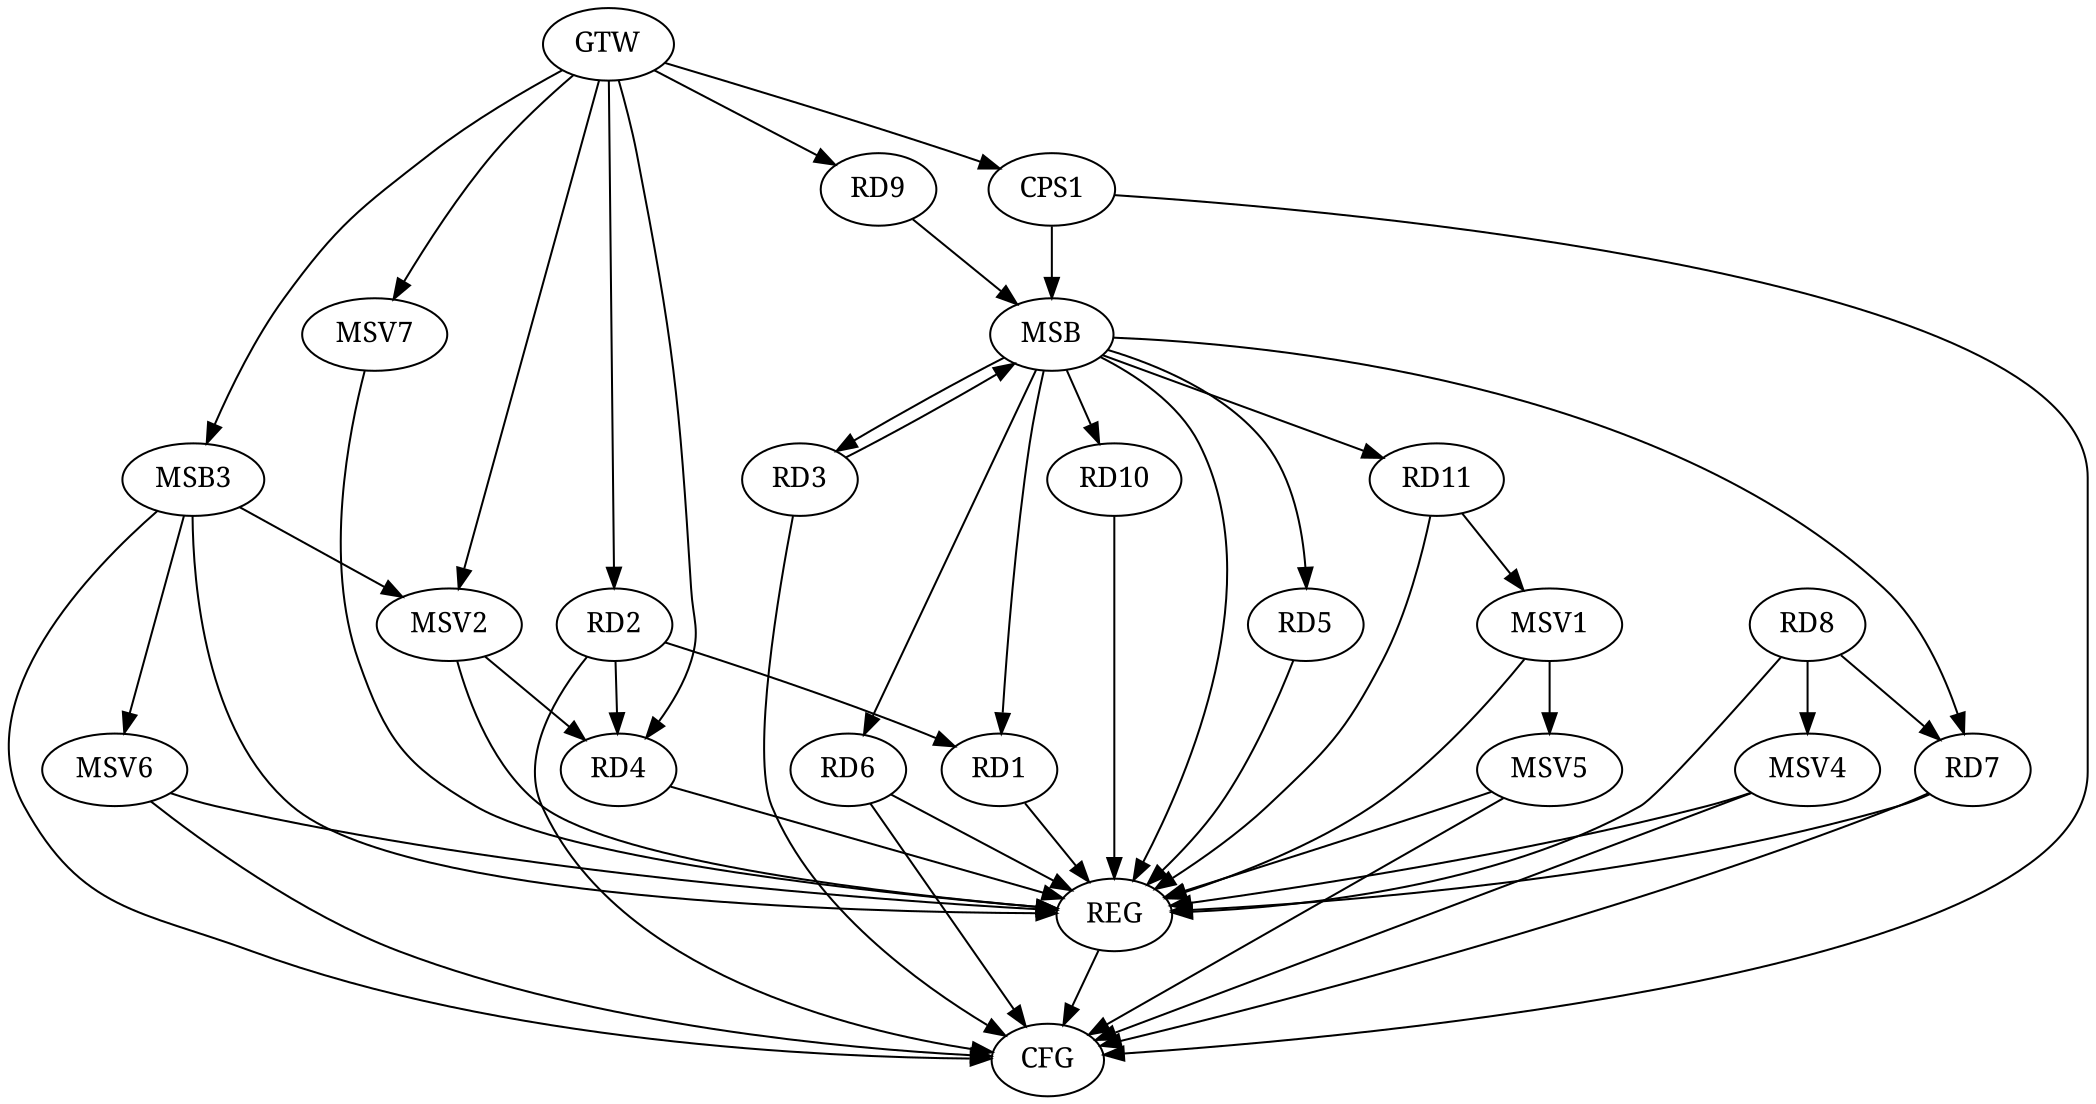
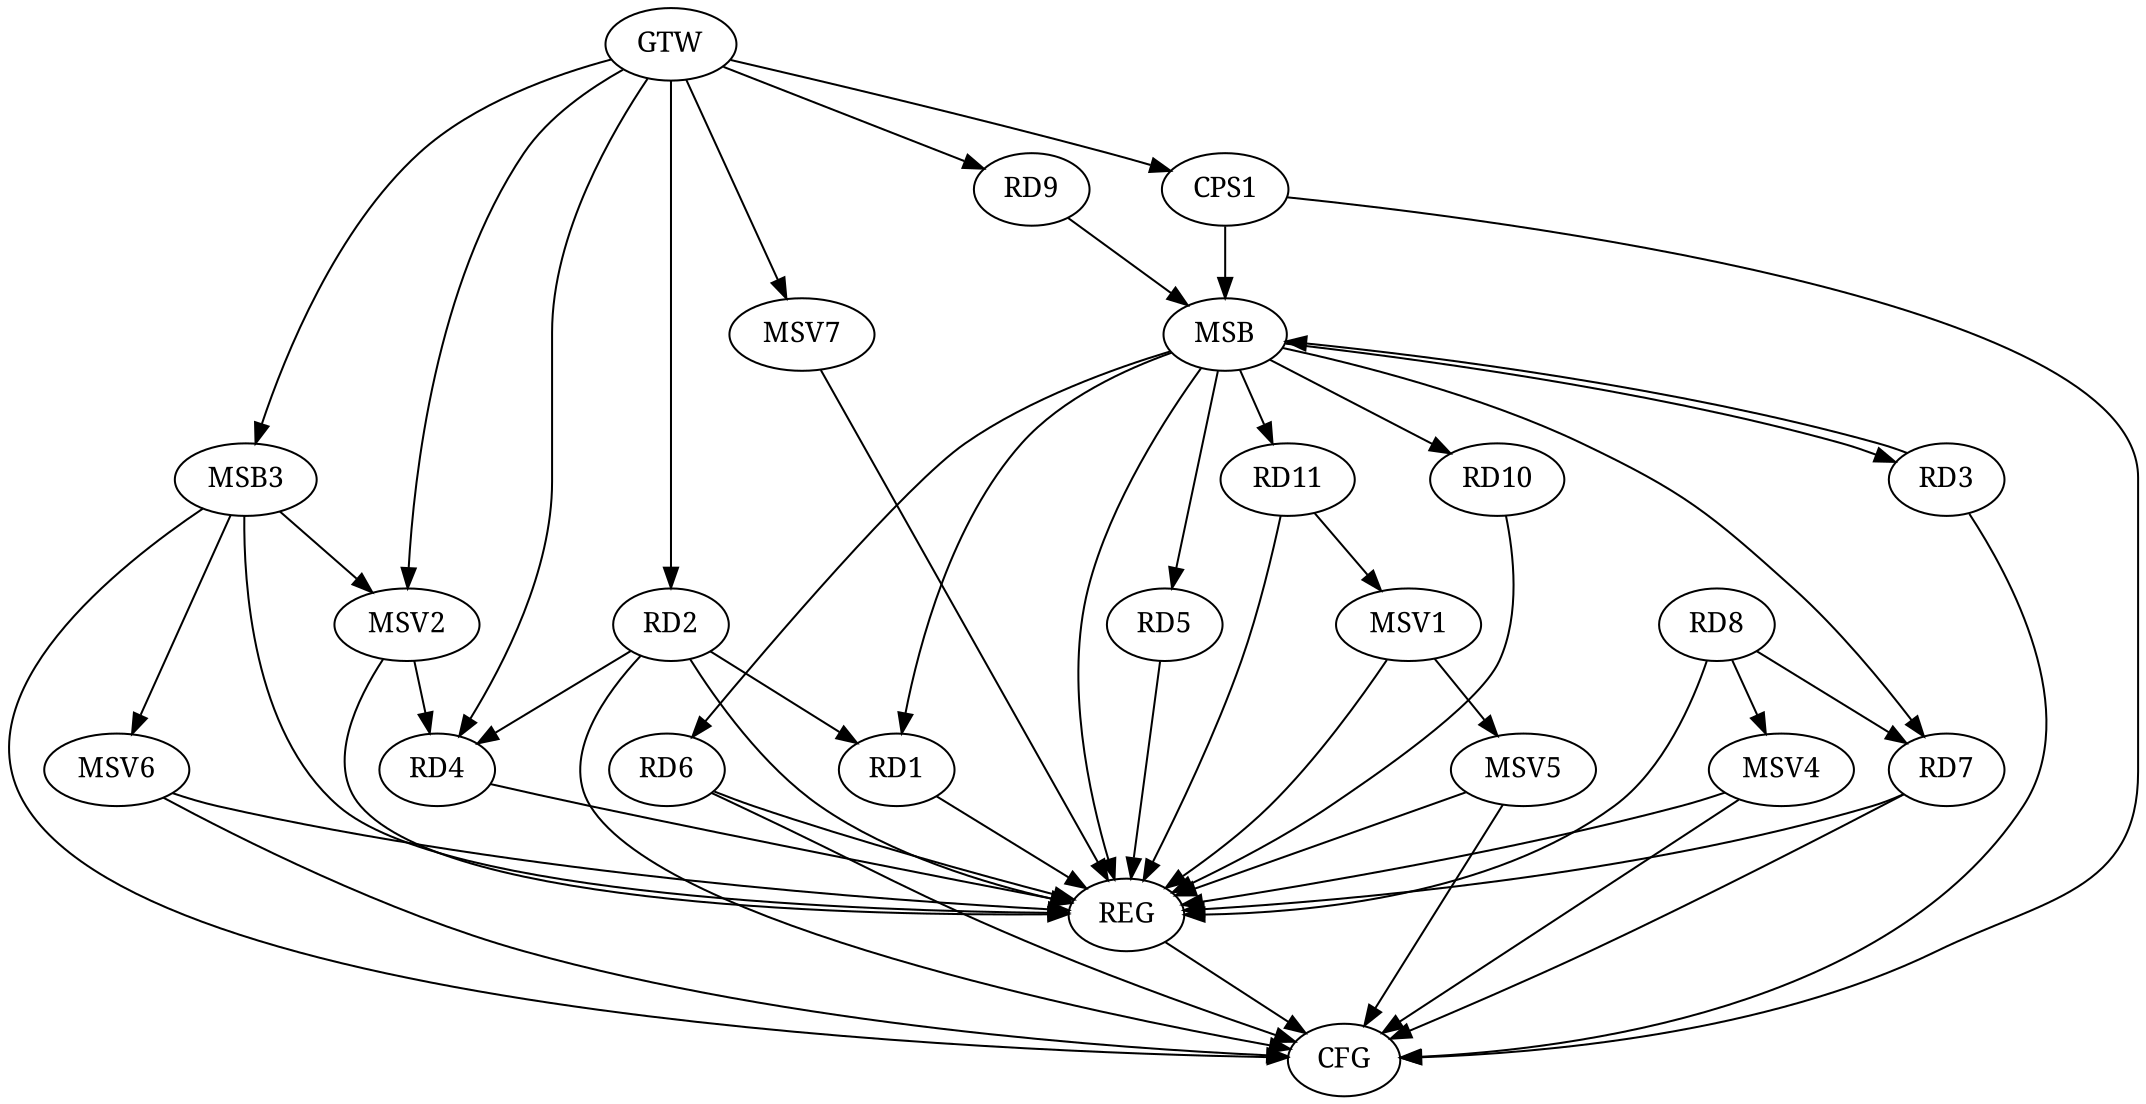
edge "RD2" -> "REG": added
